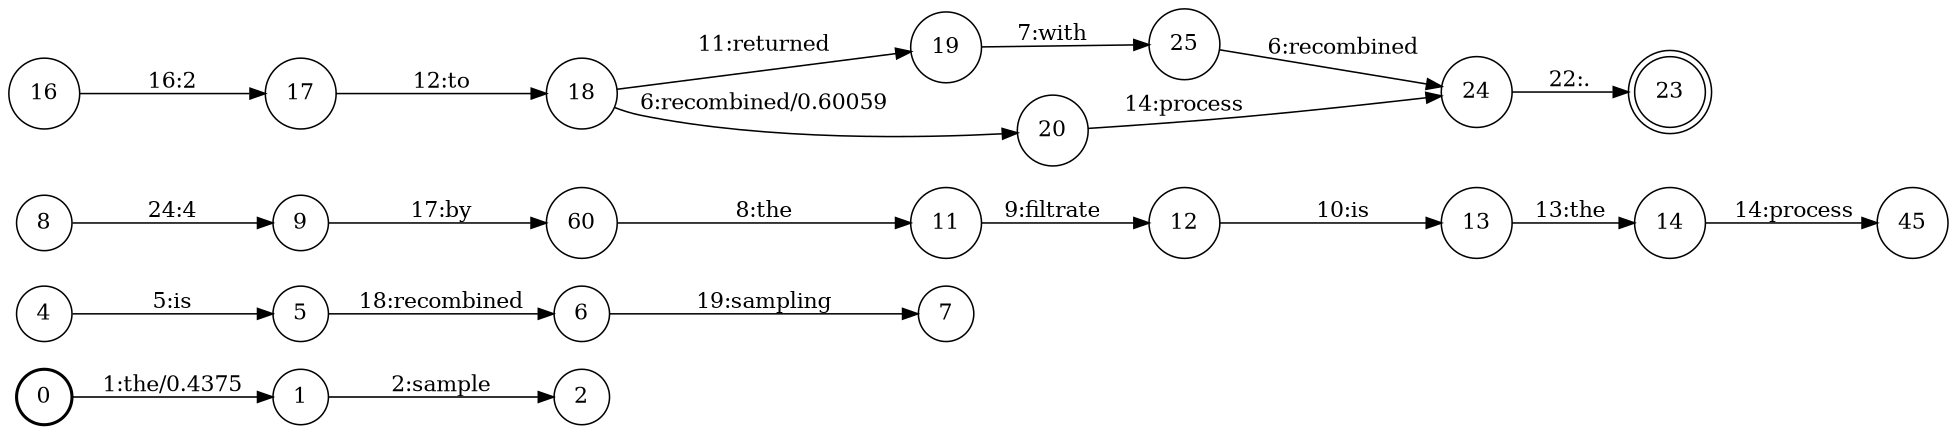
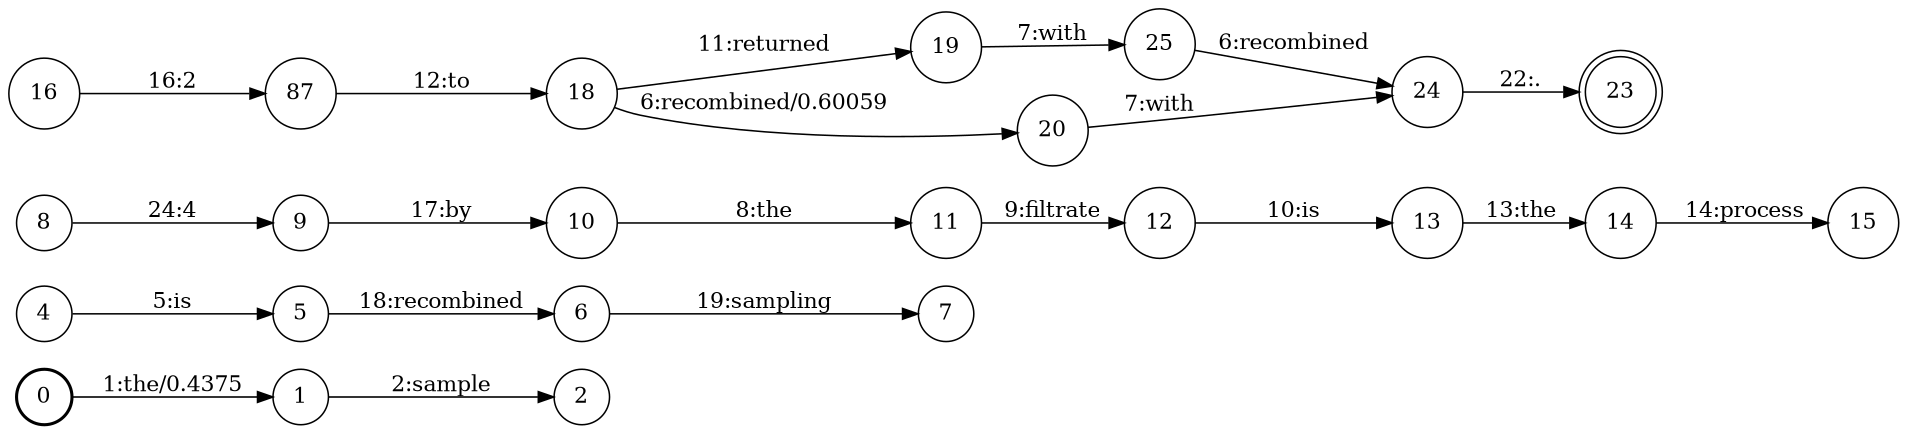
node "17": label "17" -> "87"
edge "20" -> "24": label "14:process" -> "7:with"
node "60": label "60" -> "10"
node "45": label "45" -> "15"
